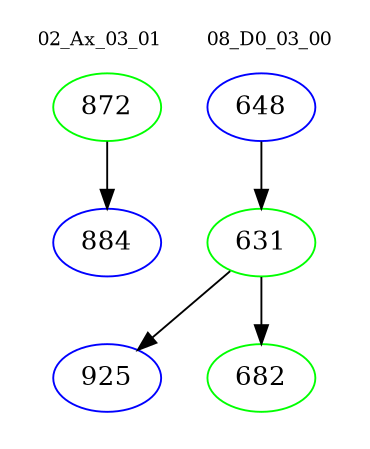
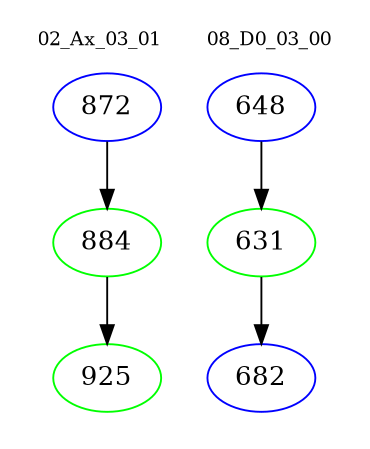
node "872": color green -> blue
node "884": color blue -> green
edge "631" -> "925": now "884" -> "925"
node "925": color blue -> green
node "682": color green -> blue
